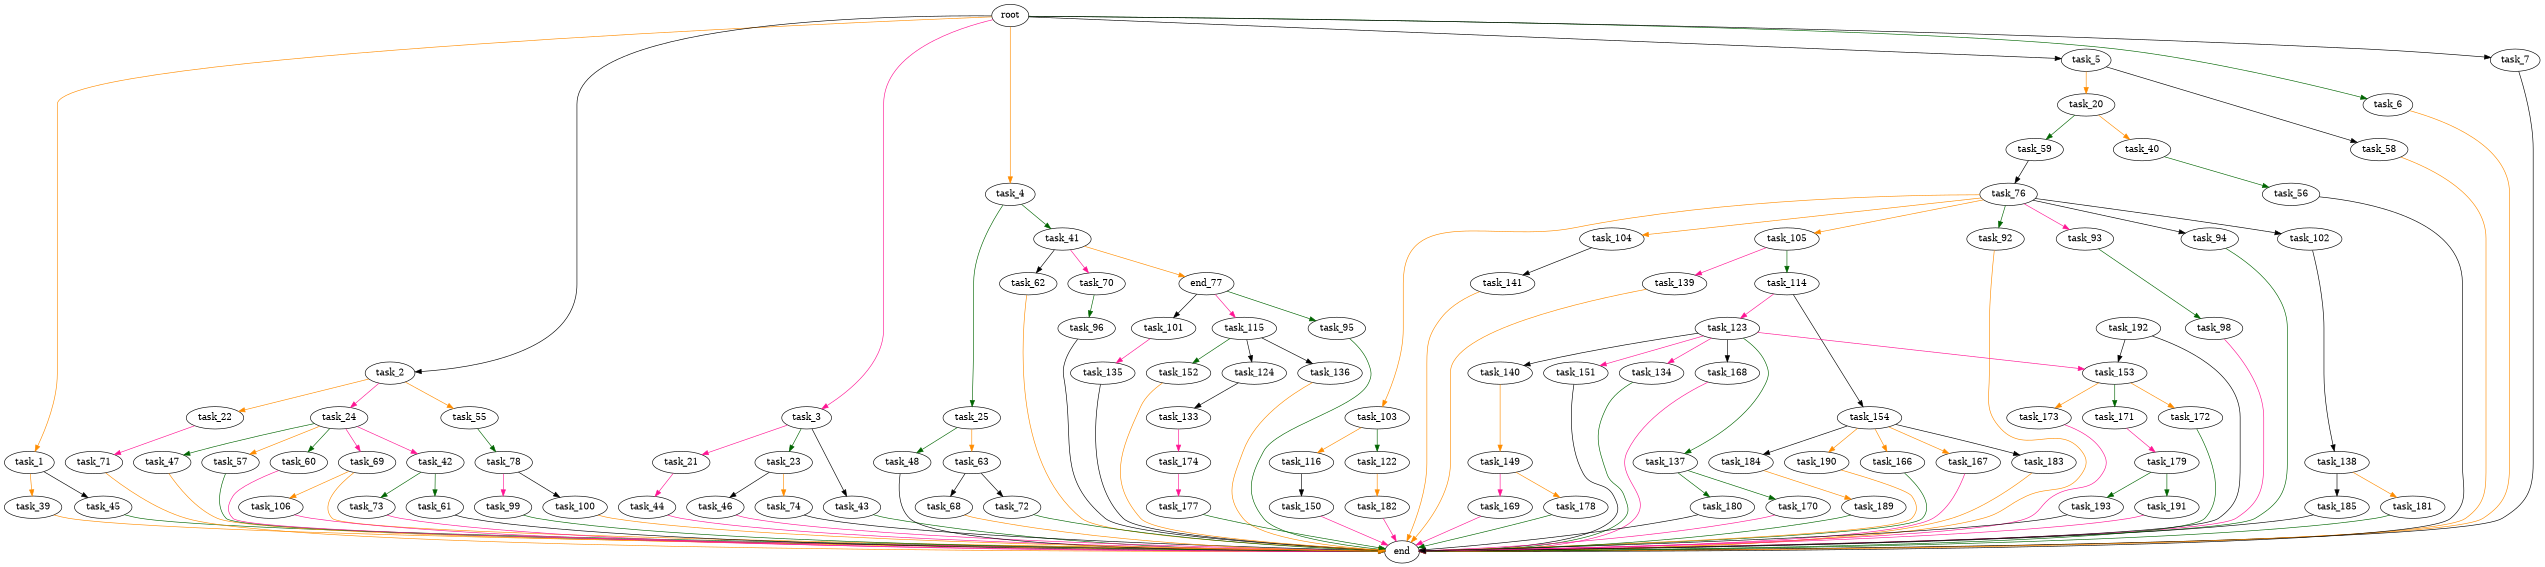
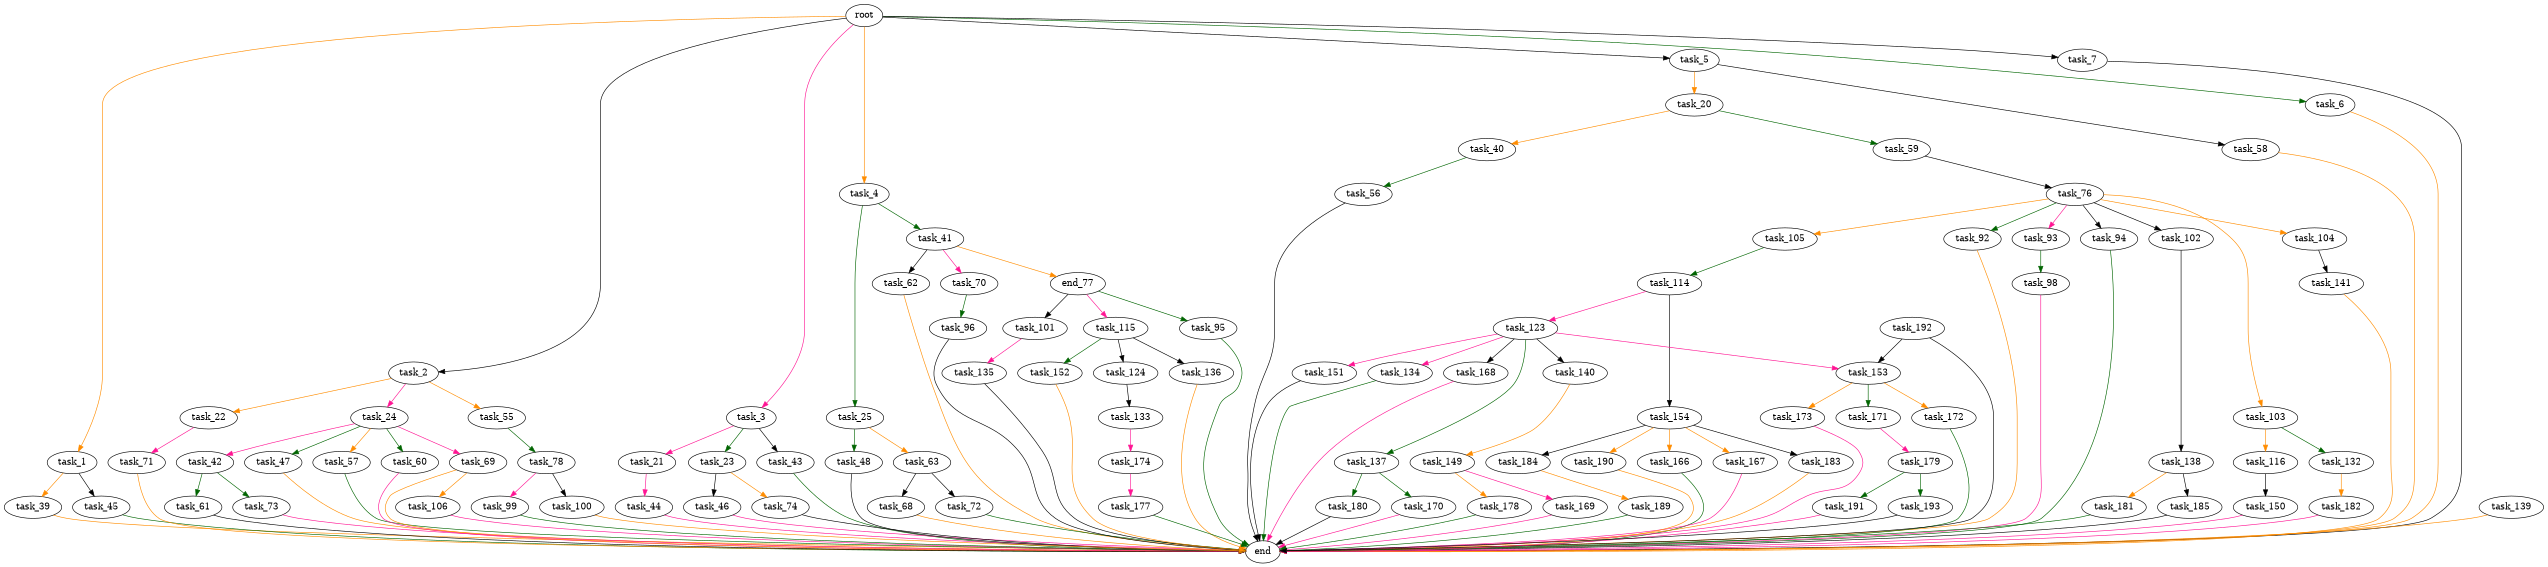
edge "task_105" -> "task_139": removed
node "task_122": label "task_122" -> "task_132"
